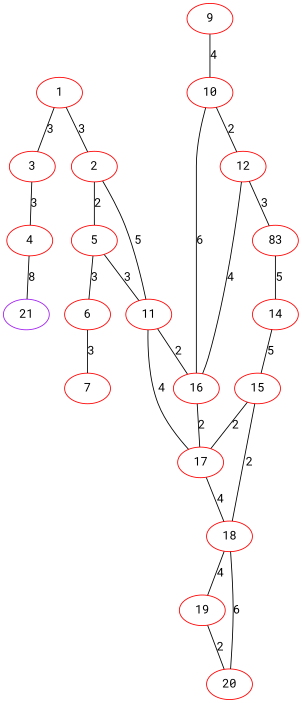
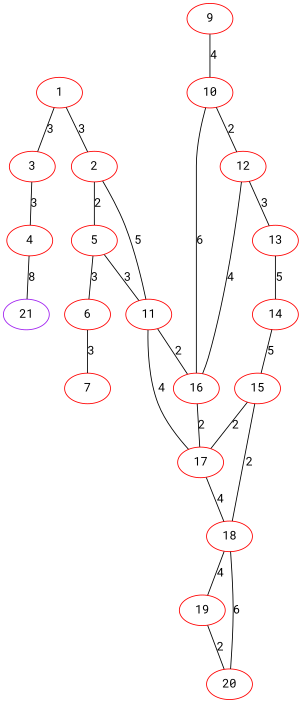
node "83": label "83" -> "13"
